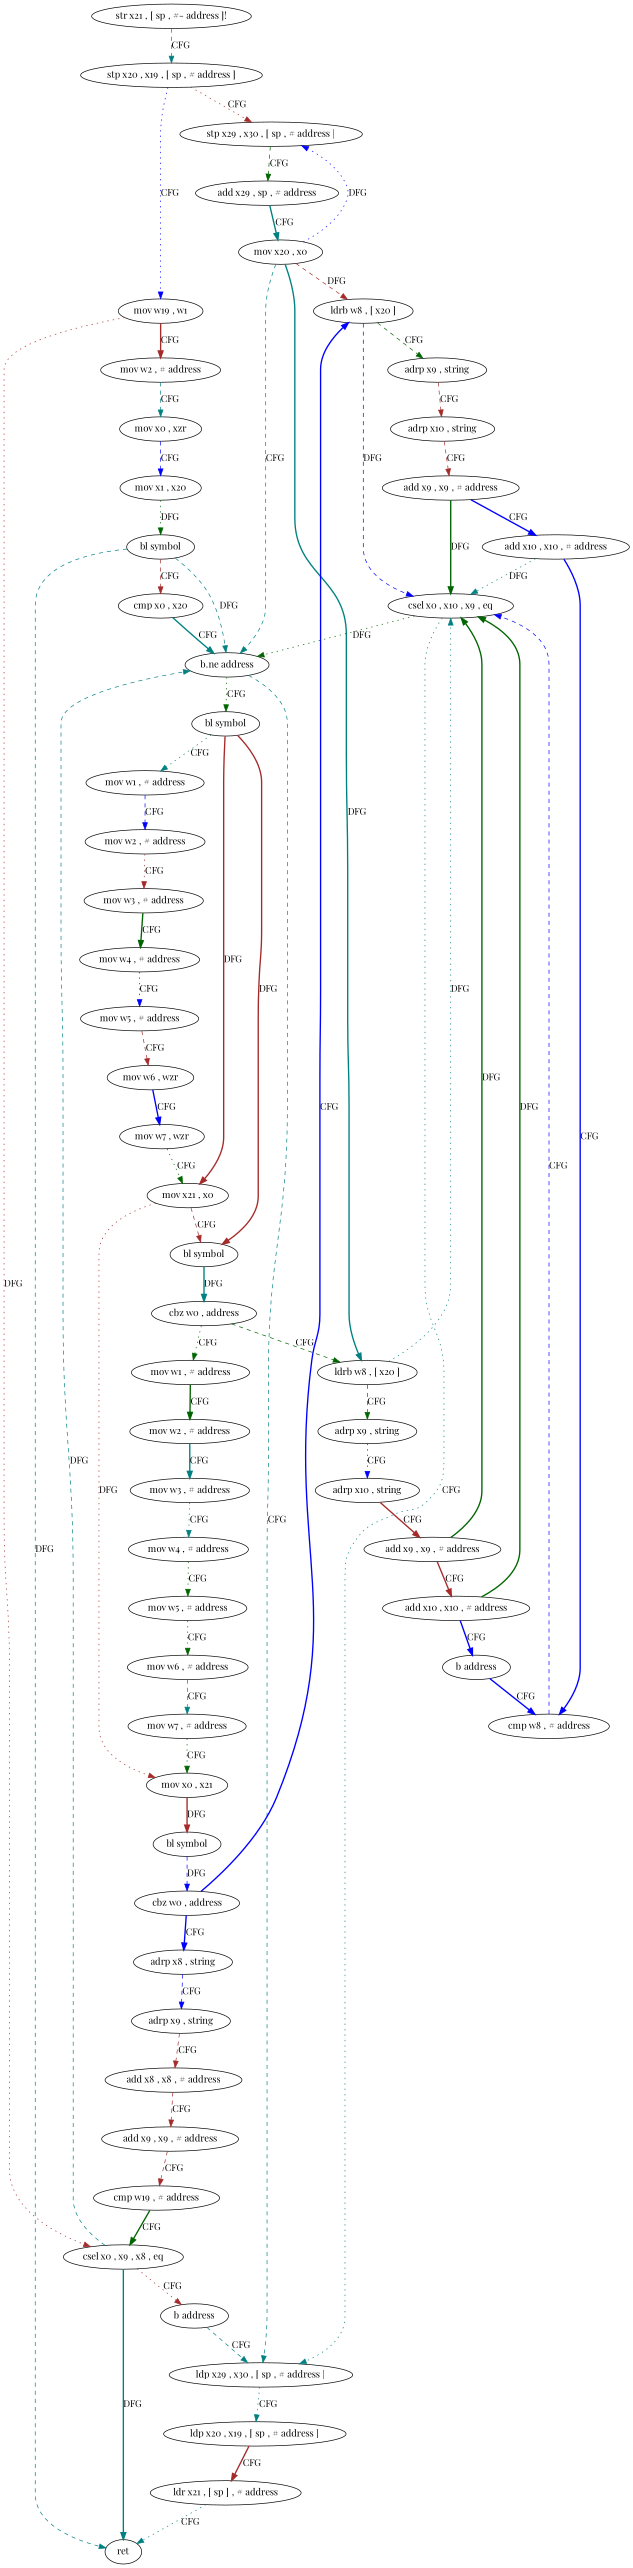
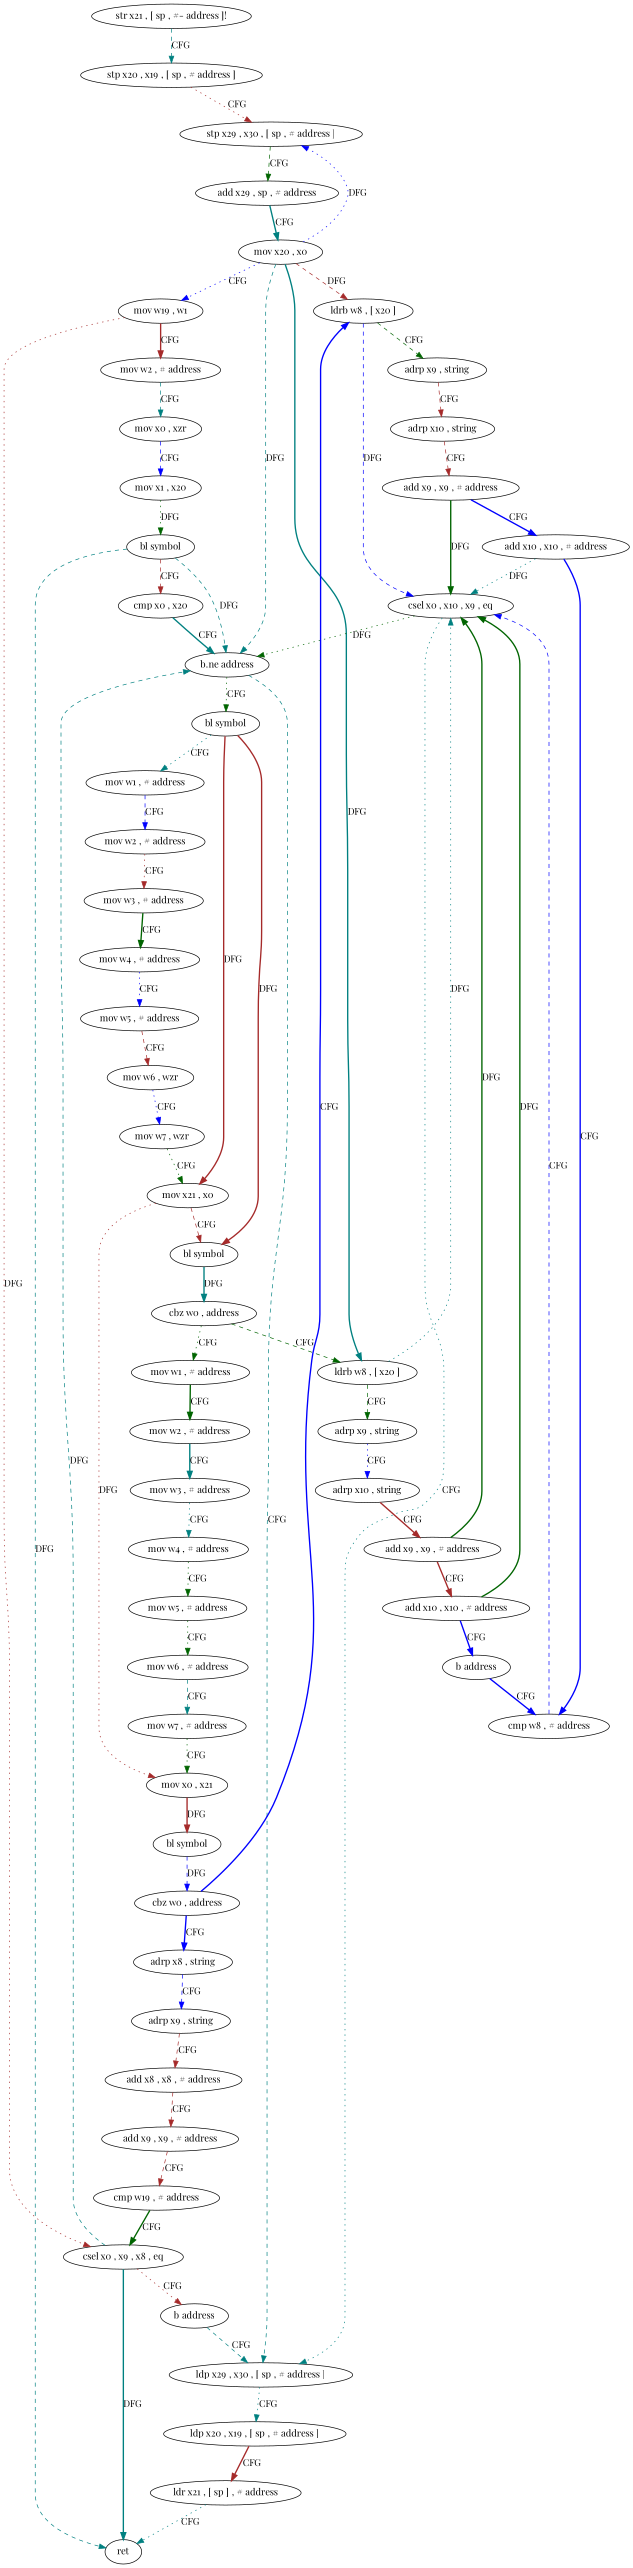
edge "stp x20 , x19 , [ sp , # address ]" -> "mov w19 , w1": now "mov x20 , x0" -> "mov w19 , w1"
edge "mov x20 , x0" -> "b.ne address": label "CFG" -> "DFG"
edge "mov w6 , wzr" -> "mov w7 , wzr": style bold -> dotted
